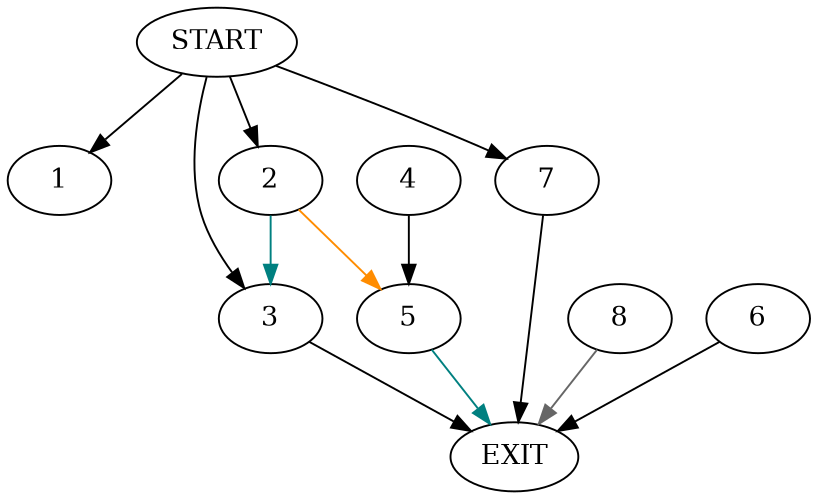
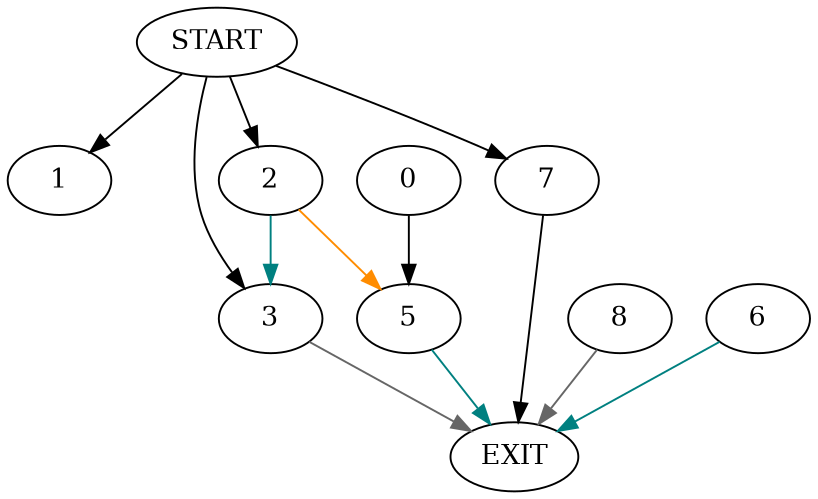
node "4": label "4" -> "0"
edge "3" -> "EXIT": color black -> gray40
edge "6" -> "EXIT": color black -> teal
